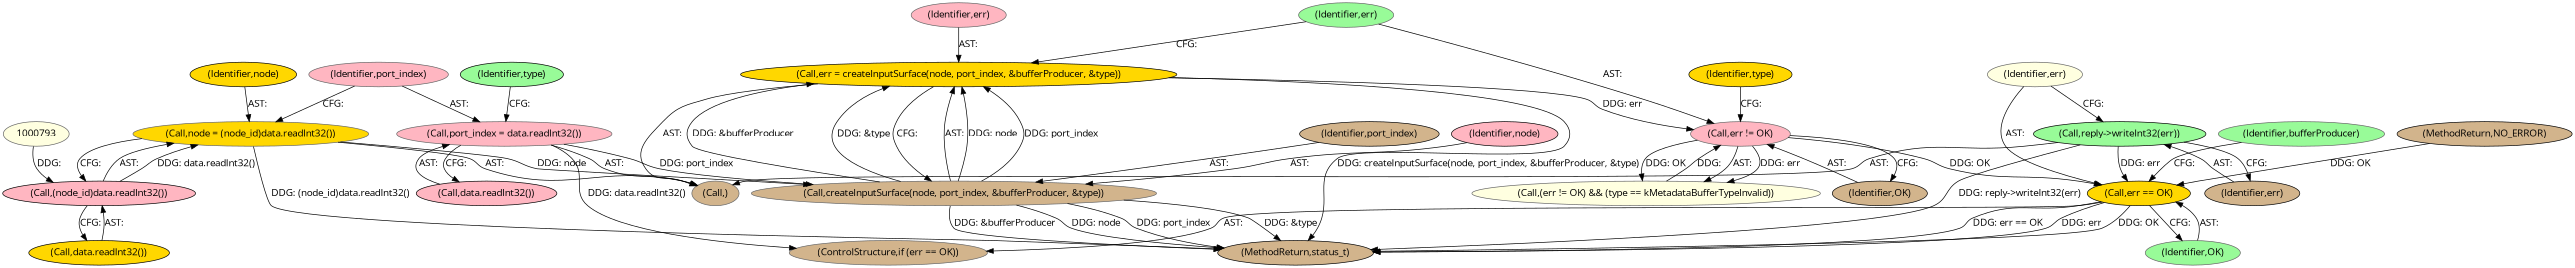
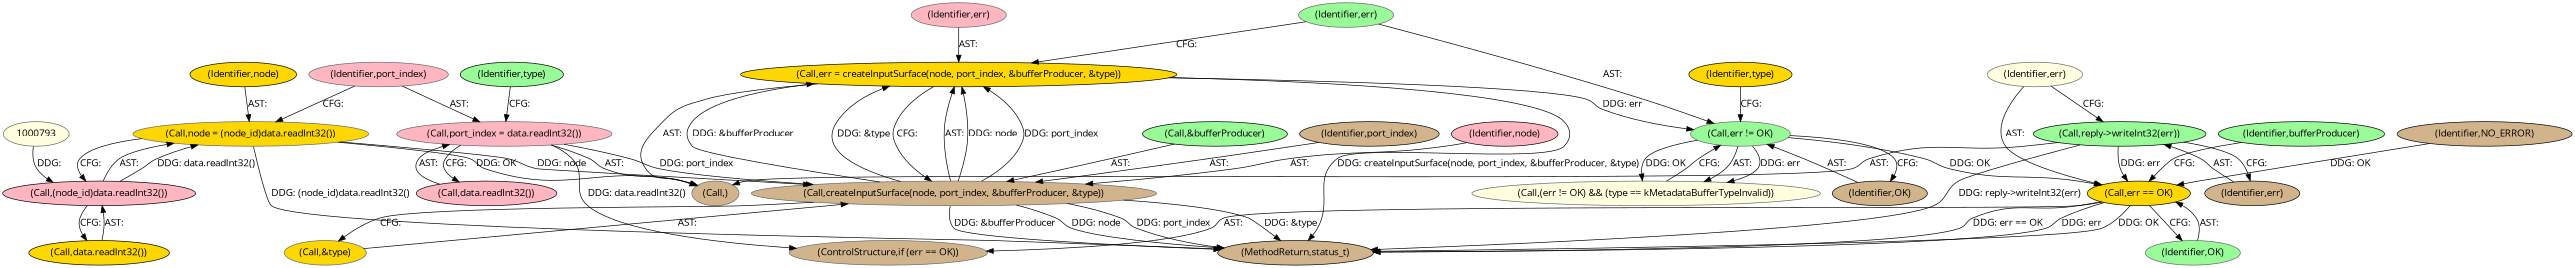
node "(Call,&bufferProducer)": added
node "(Call,err != OK)": fillcolor lightpink -> palegreen
node "(Identifier,bufferProducer)": color gray40 -> black
node "(MethodReturn,NO_ERROR)": label "(MethodReturn,NO_ERROR)" -> "(Identifier,NO_ERROR)"
edge "(Call,node = (node_id)data.readInt32())" -> "(Call,)": label "AST: " -> "DDG: OK"
edge "(Call,(err != OK) && (type == kMetadataBufferTypeInvalid))" -> "(Call,err != OK)": label "DDG: " -> "CFG: "
node "(Call,&type)": added
